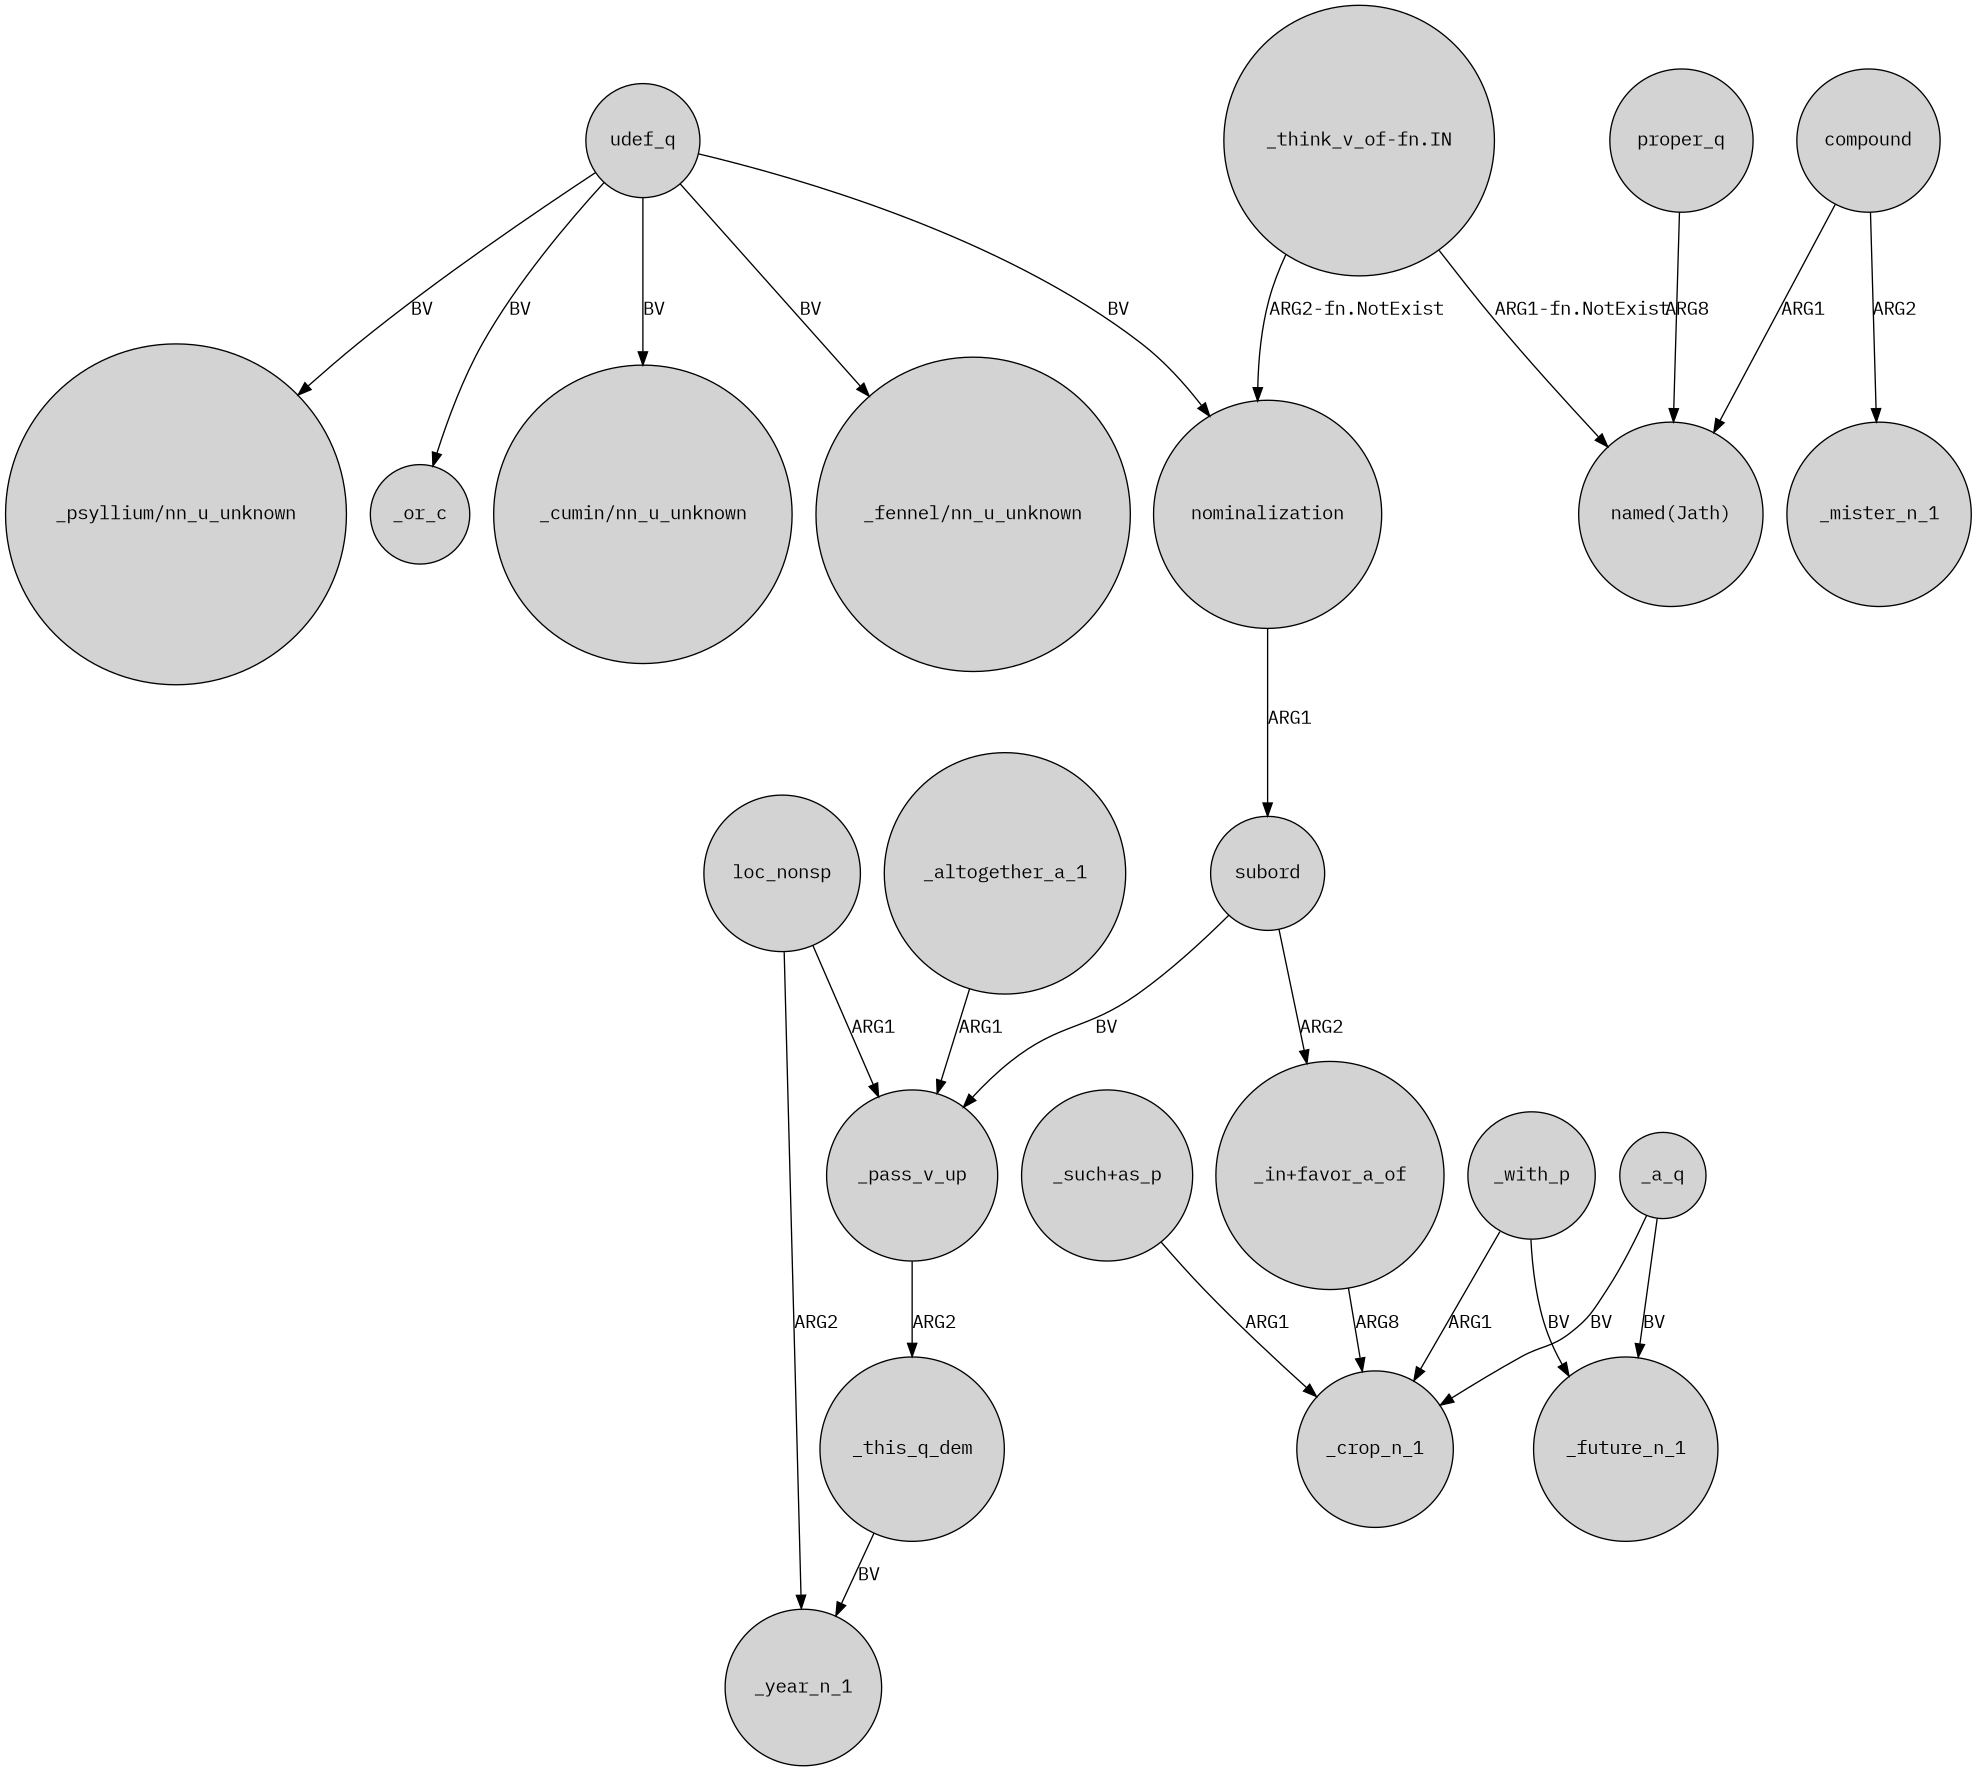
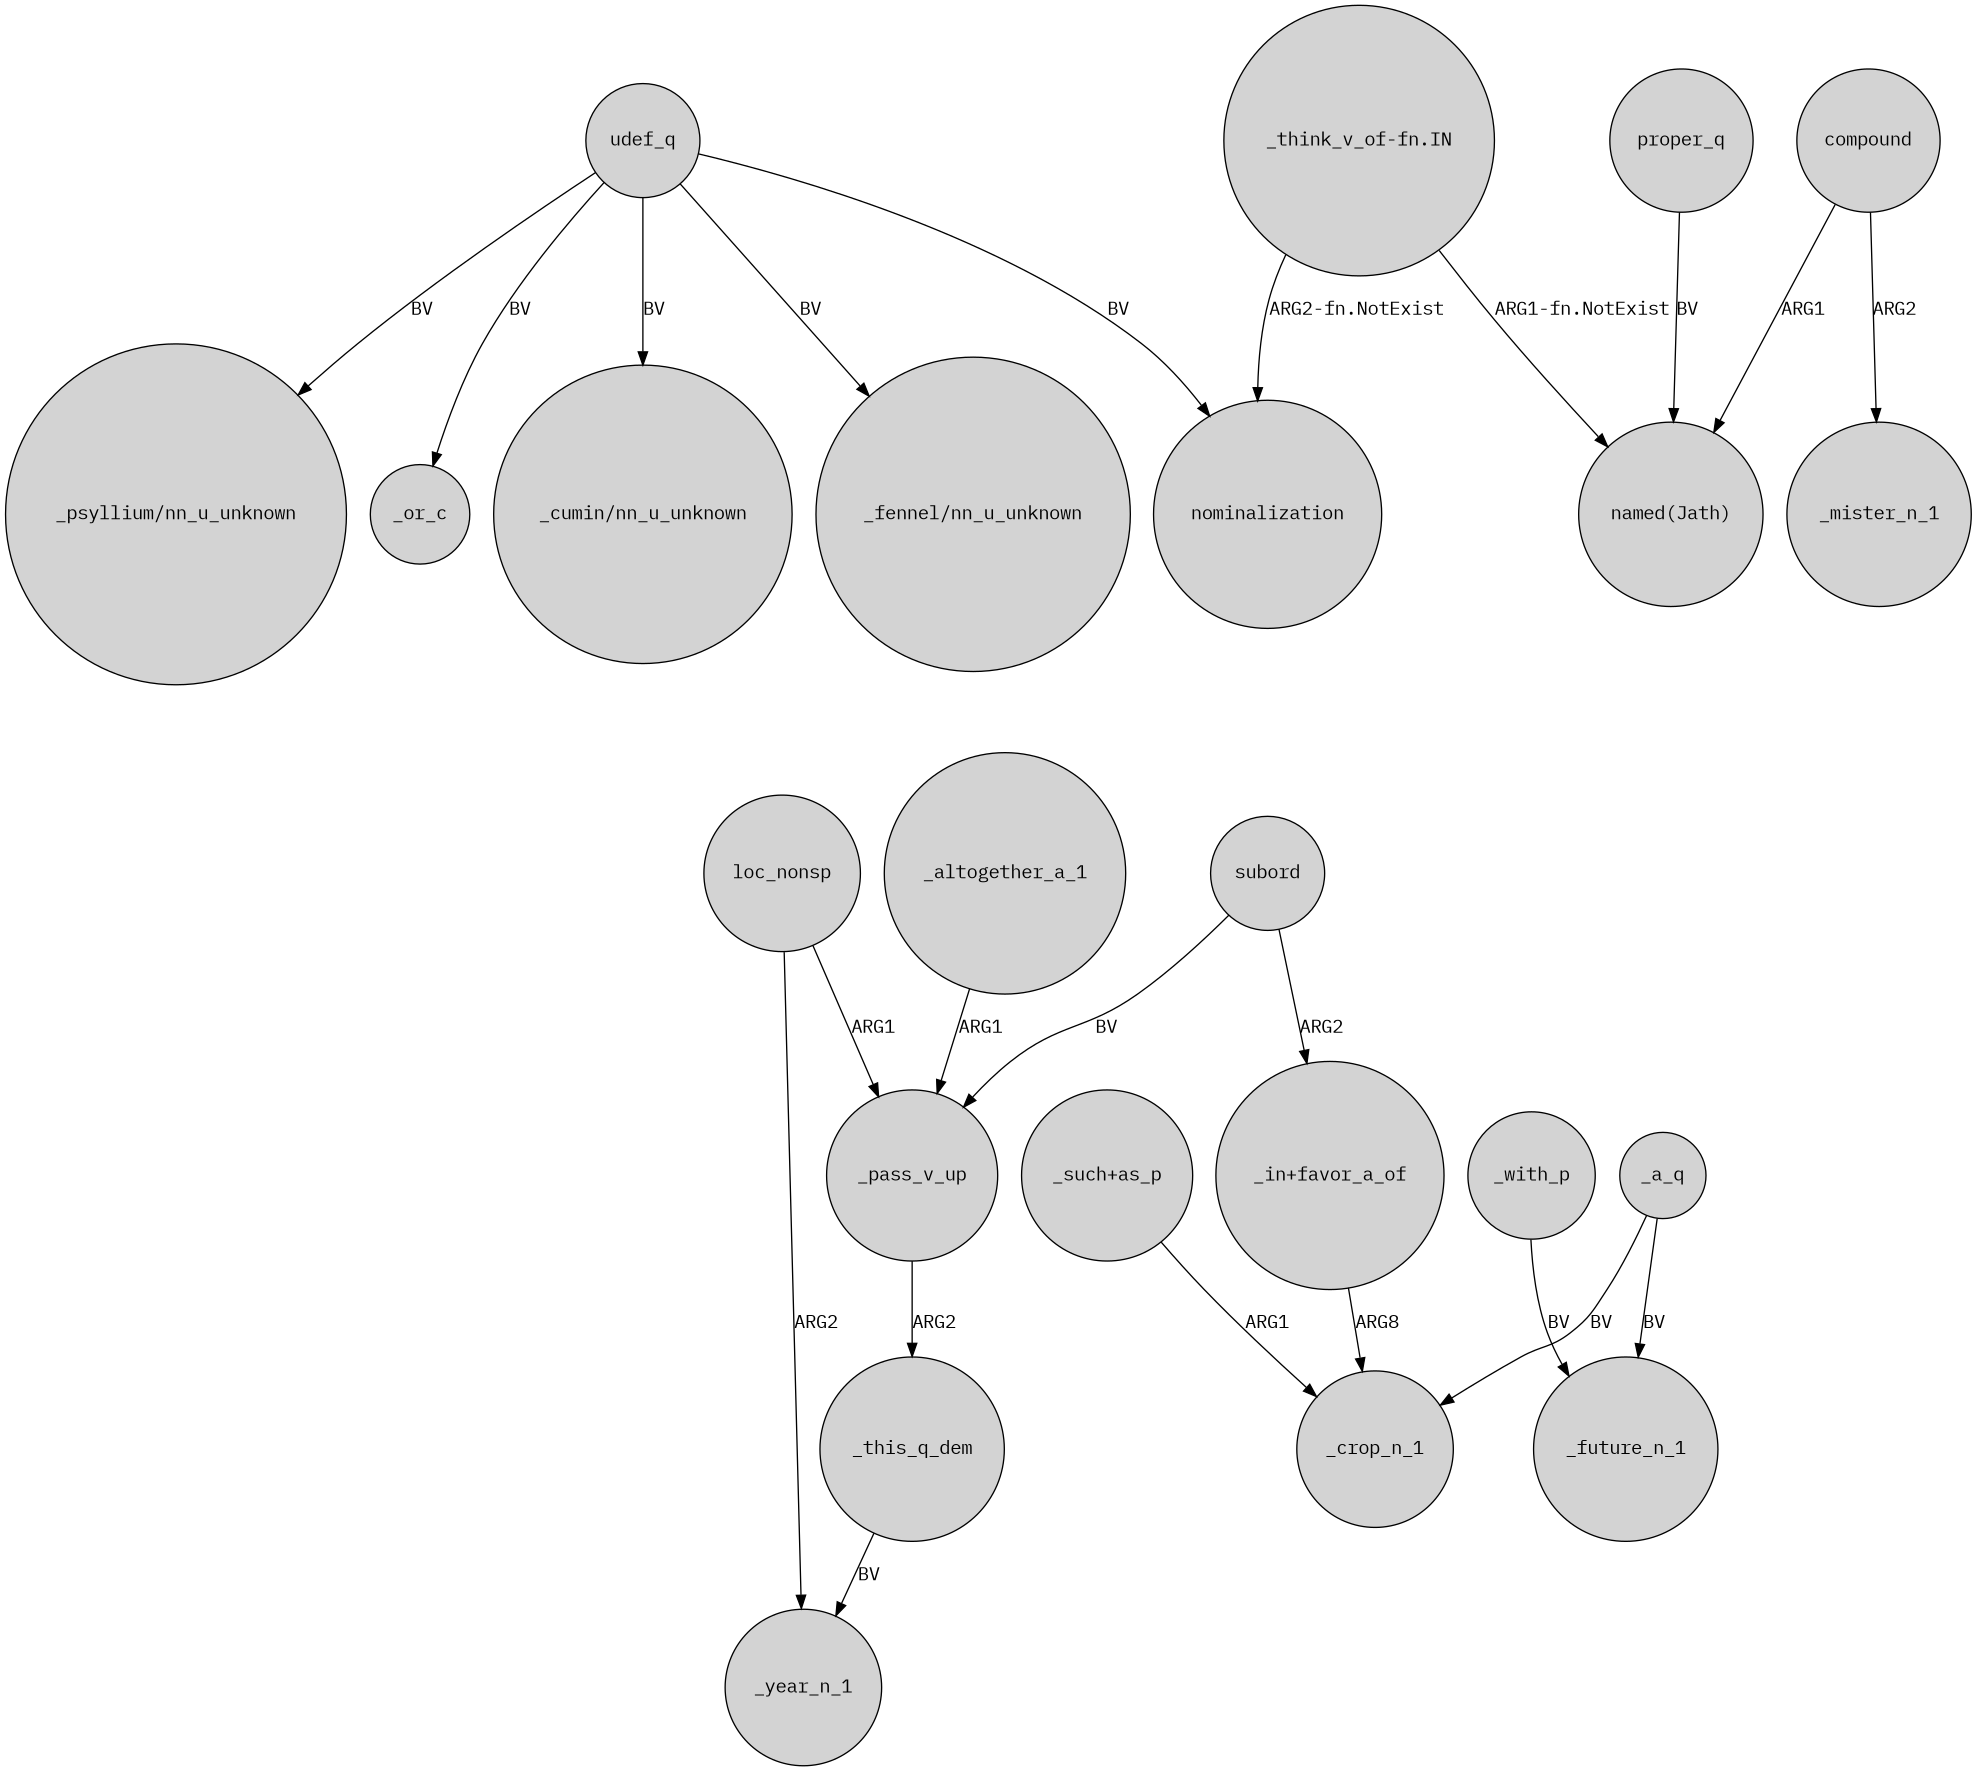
edge "proper_q" -> "named(Jath)": label "ARG8" -> "BV"
edge "nominalization" -> "subord": removed, label "ARG1"
edge "_with_p" -> "_crop_n_1": removed, label "ARG1"
